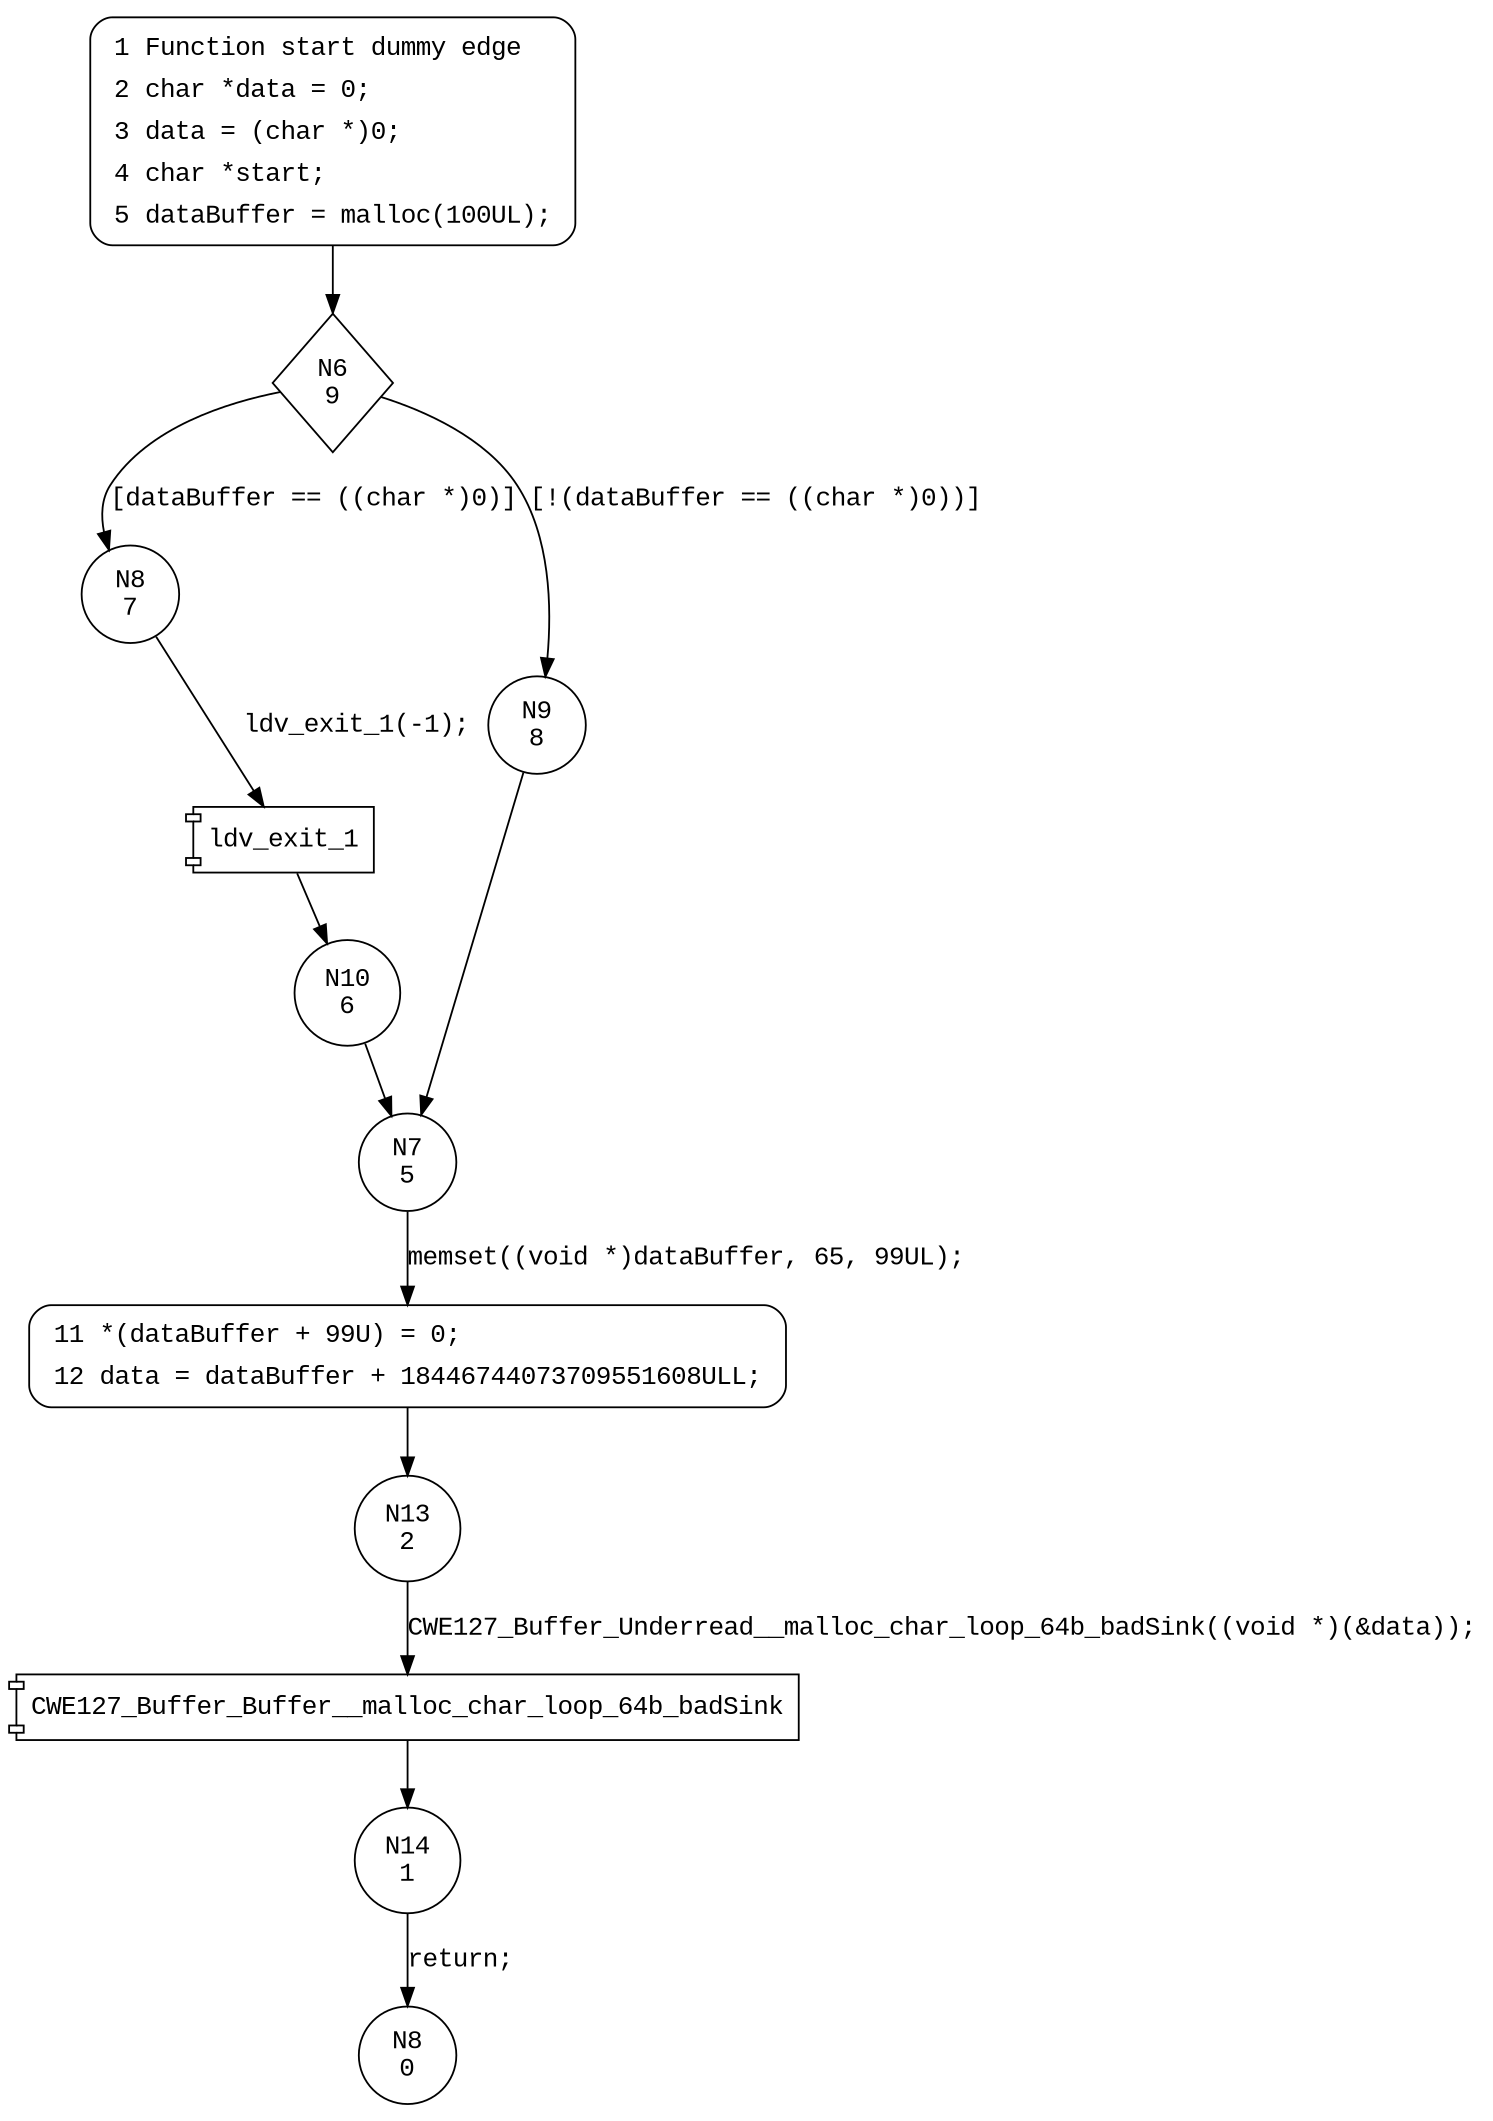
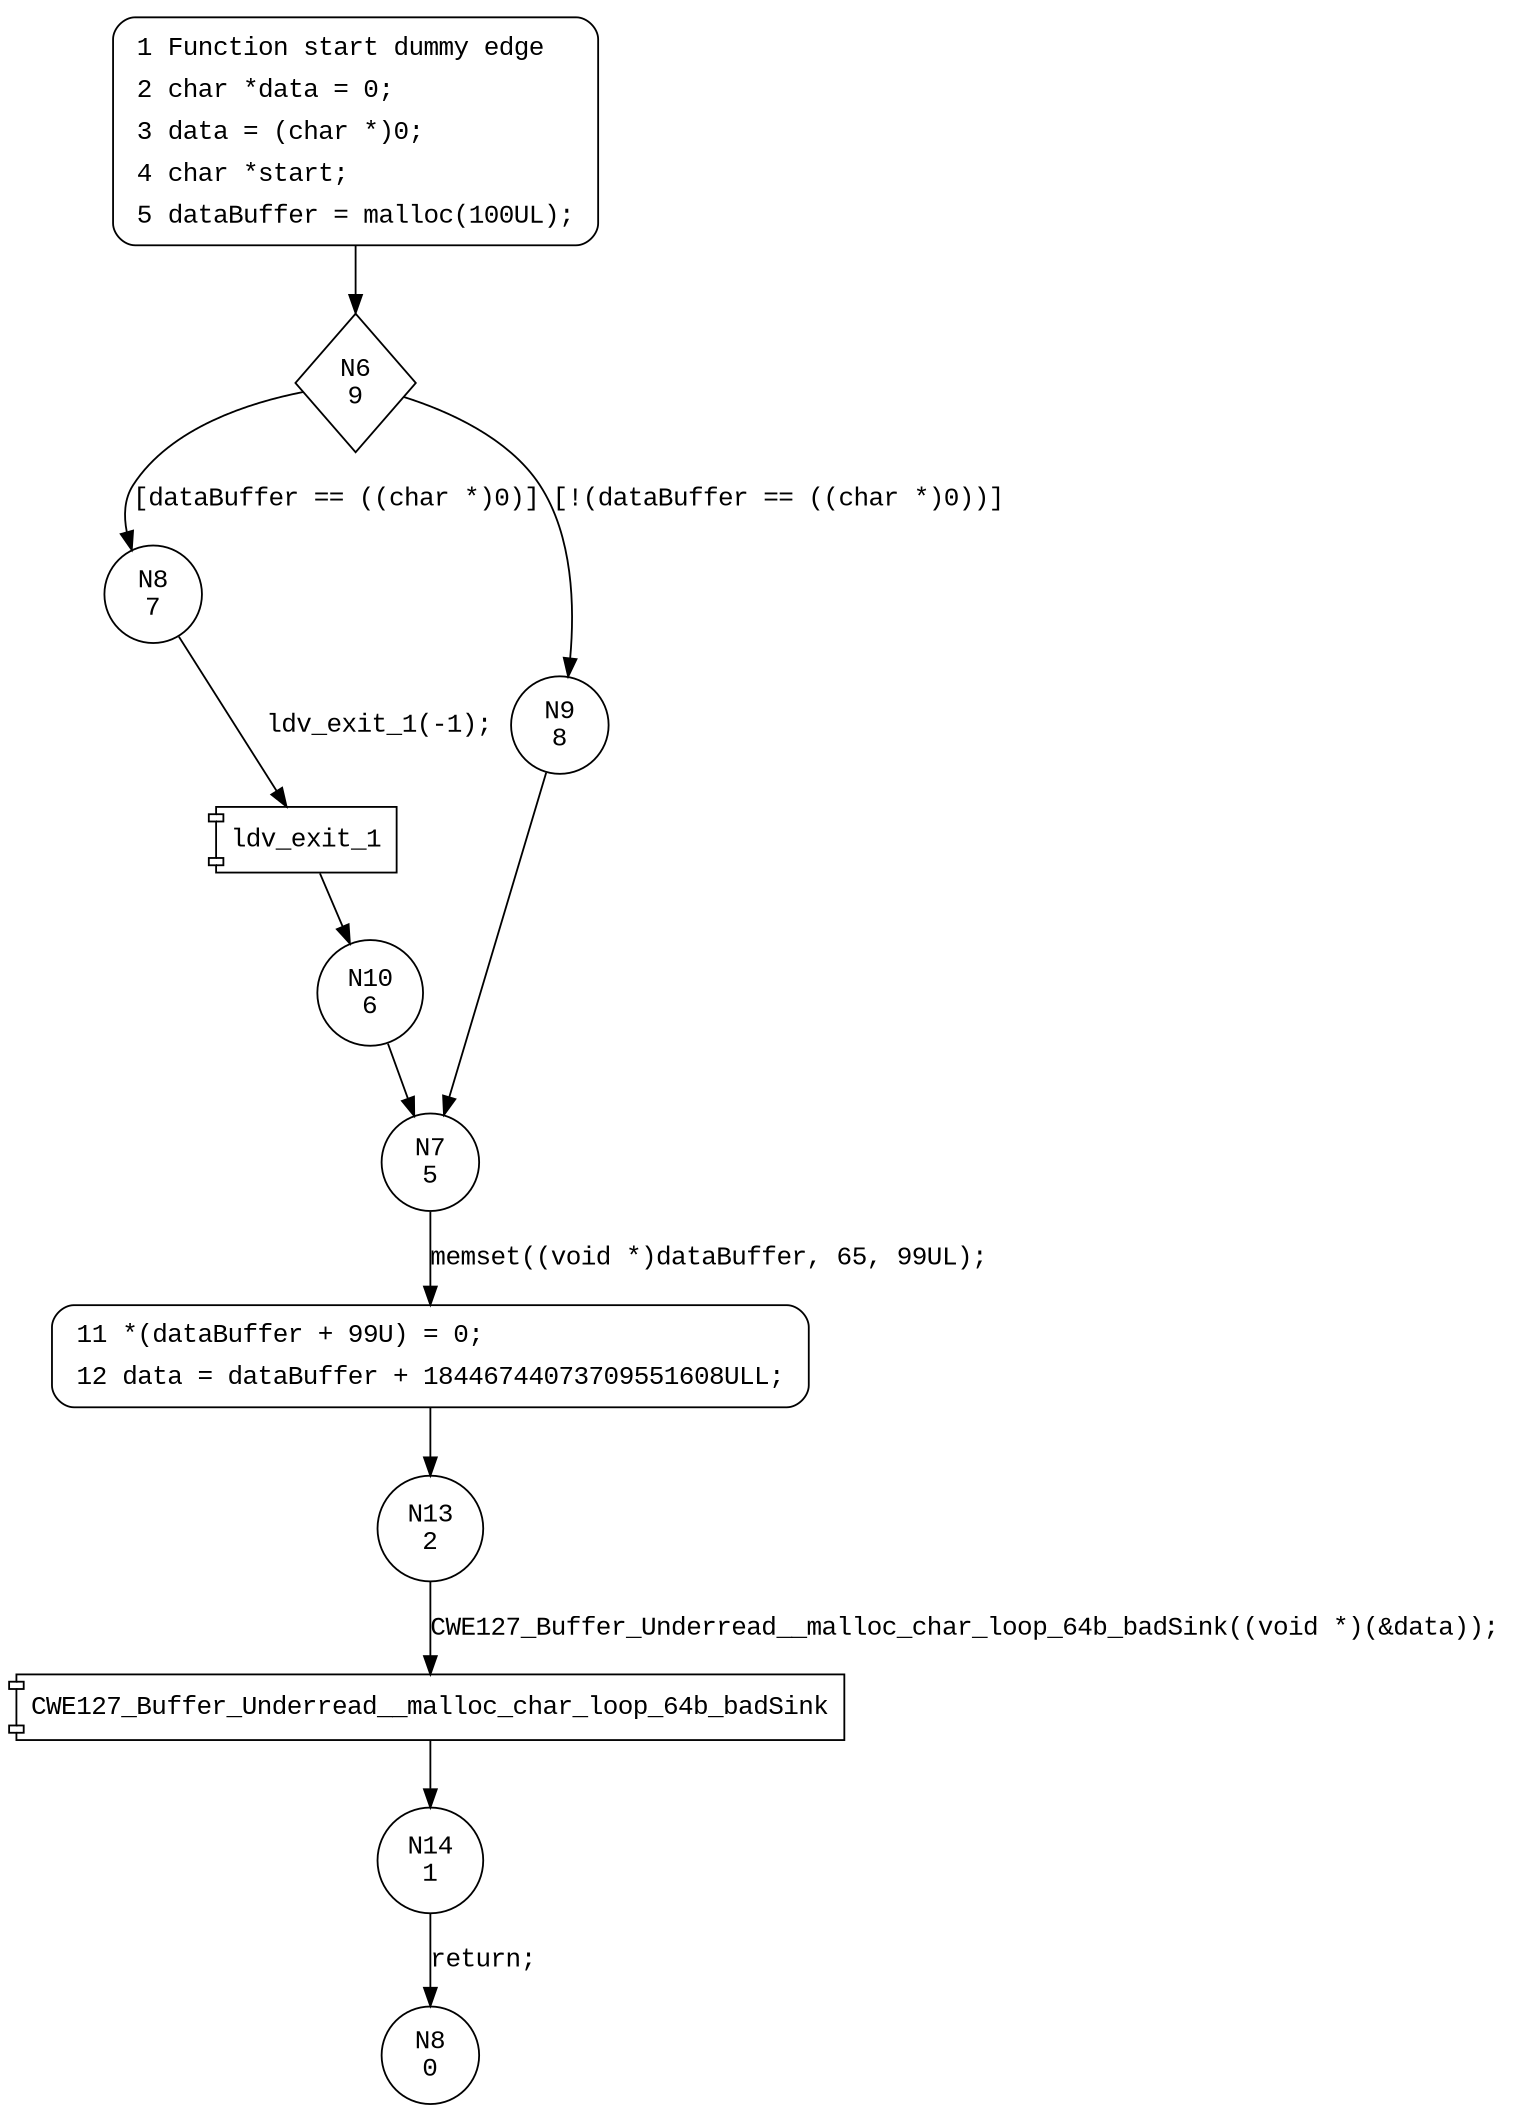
node "CWE127_Buffer_Buffer__malloc_char_loop_64b_badSink": label "CWE127_Buffer_Buffer__malloc_char_loop_64b_badSink" -> "CWE127_Buffer_Underread__malloc_char_loop_64b_badSink"
